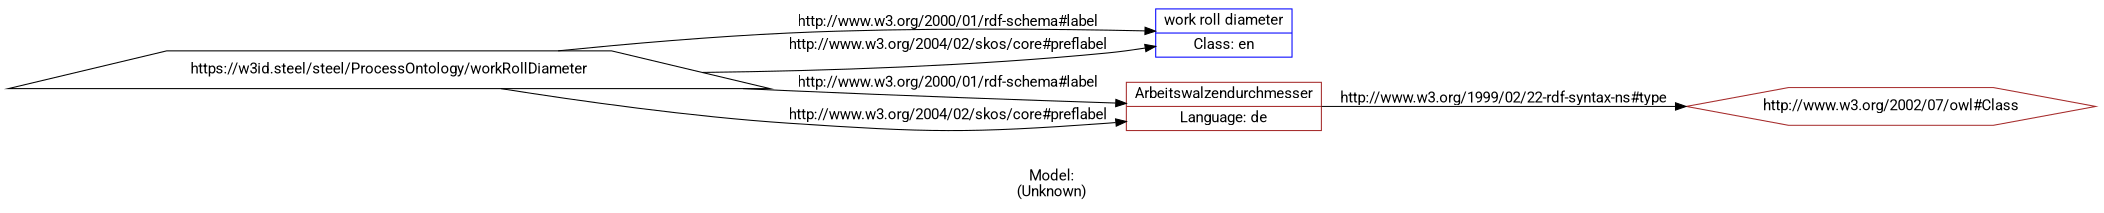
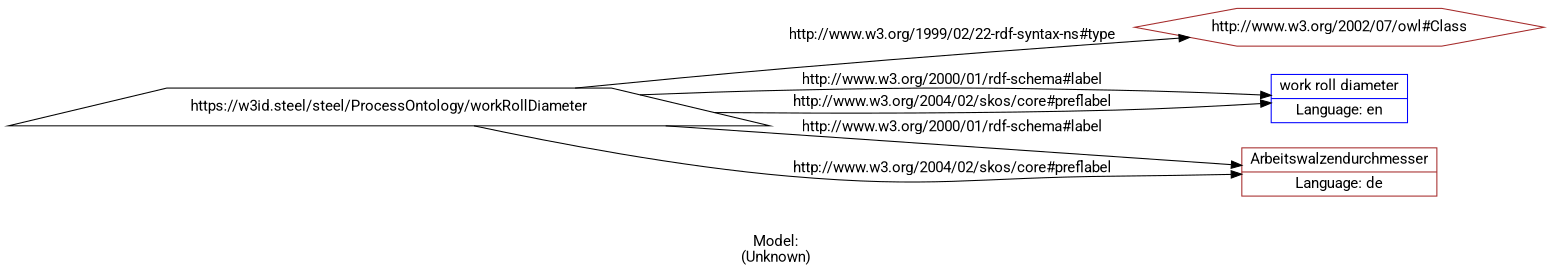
node "work roll diameter": text "Class: en" -> "Language: en"
edge "Arbeitswalzendurchmesser" -> "http://www.w3.org/2002/07/owl#Class": now "https://w3id.steel/steel/ProcessOntology/workRollDiameter" -> "http://www.w3.org/2002/07/owl#Class"
